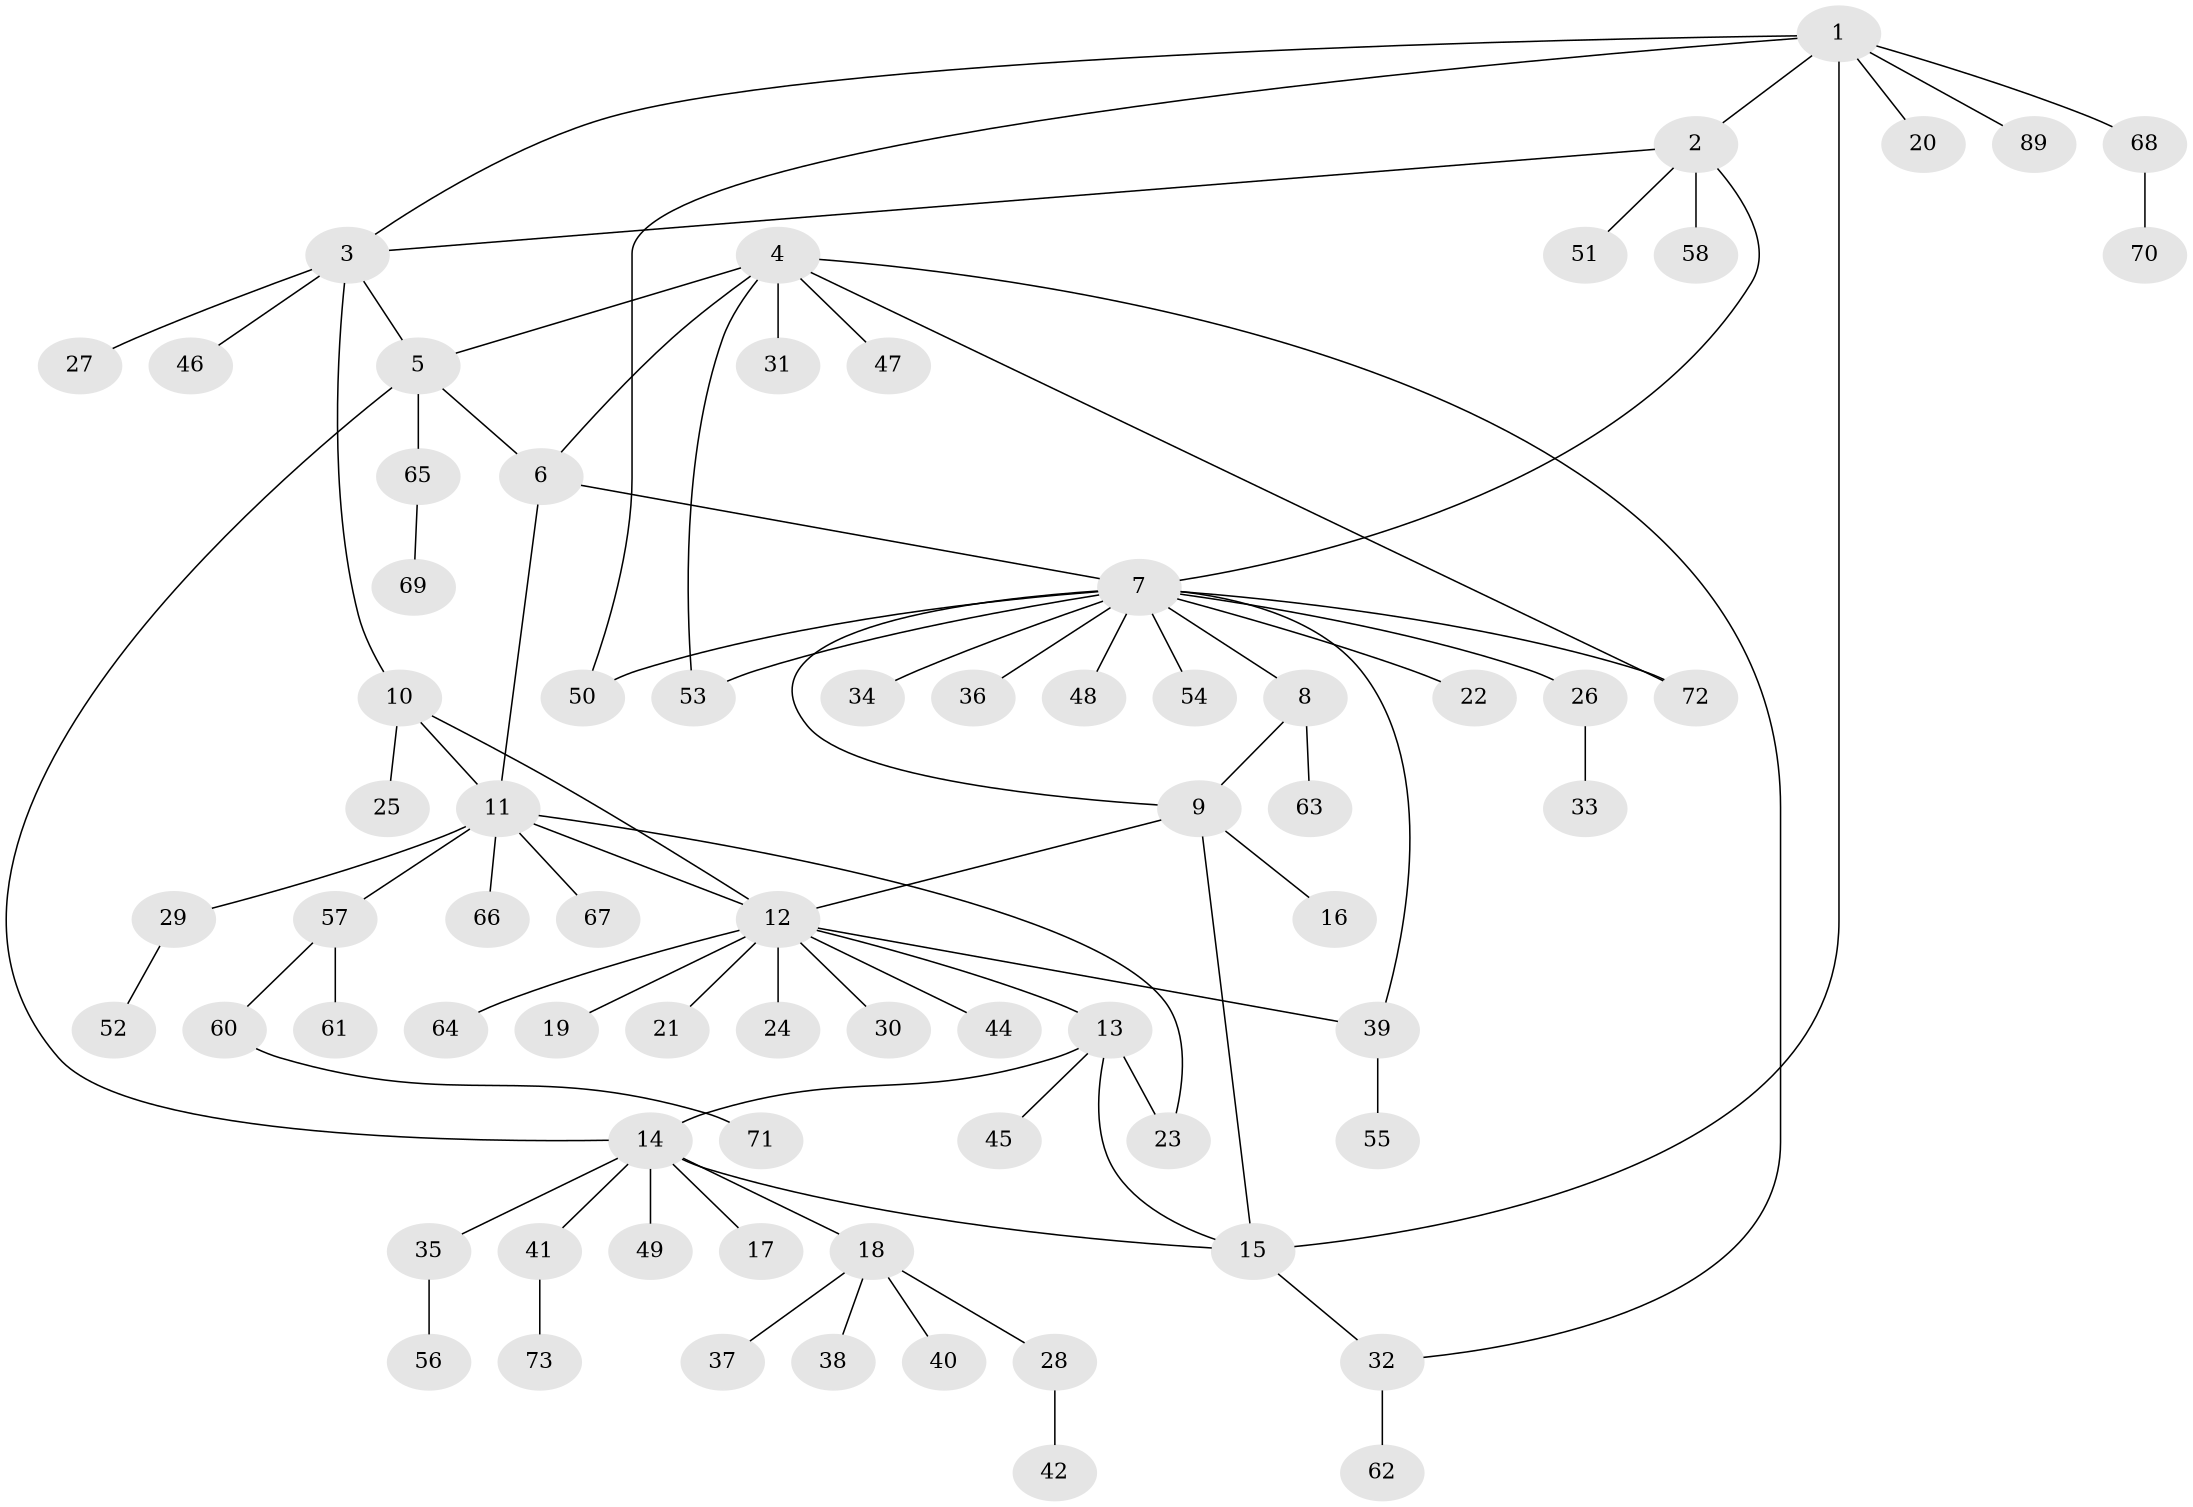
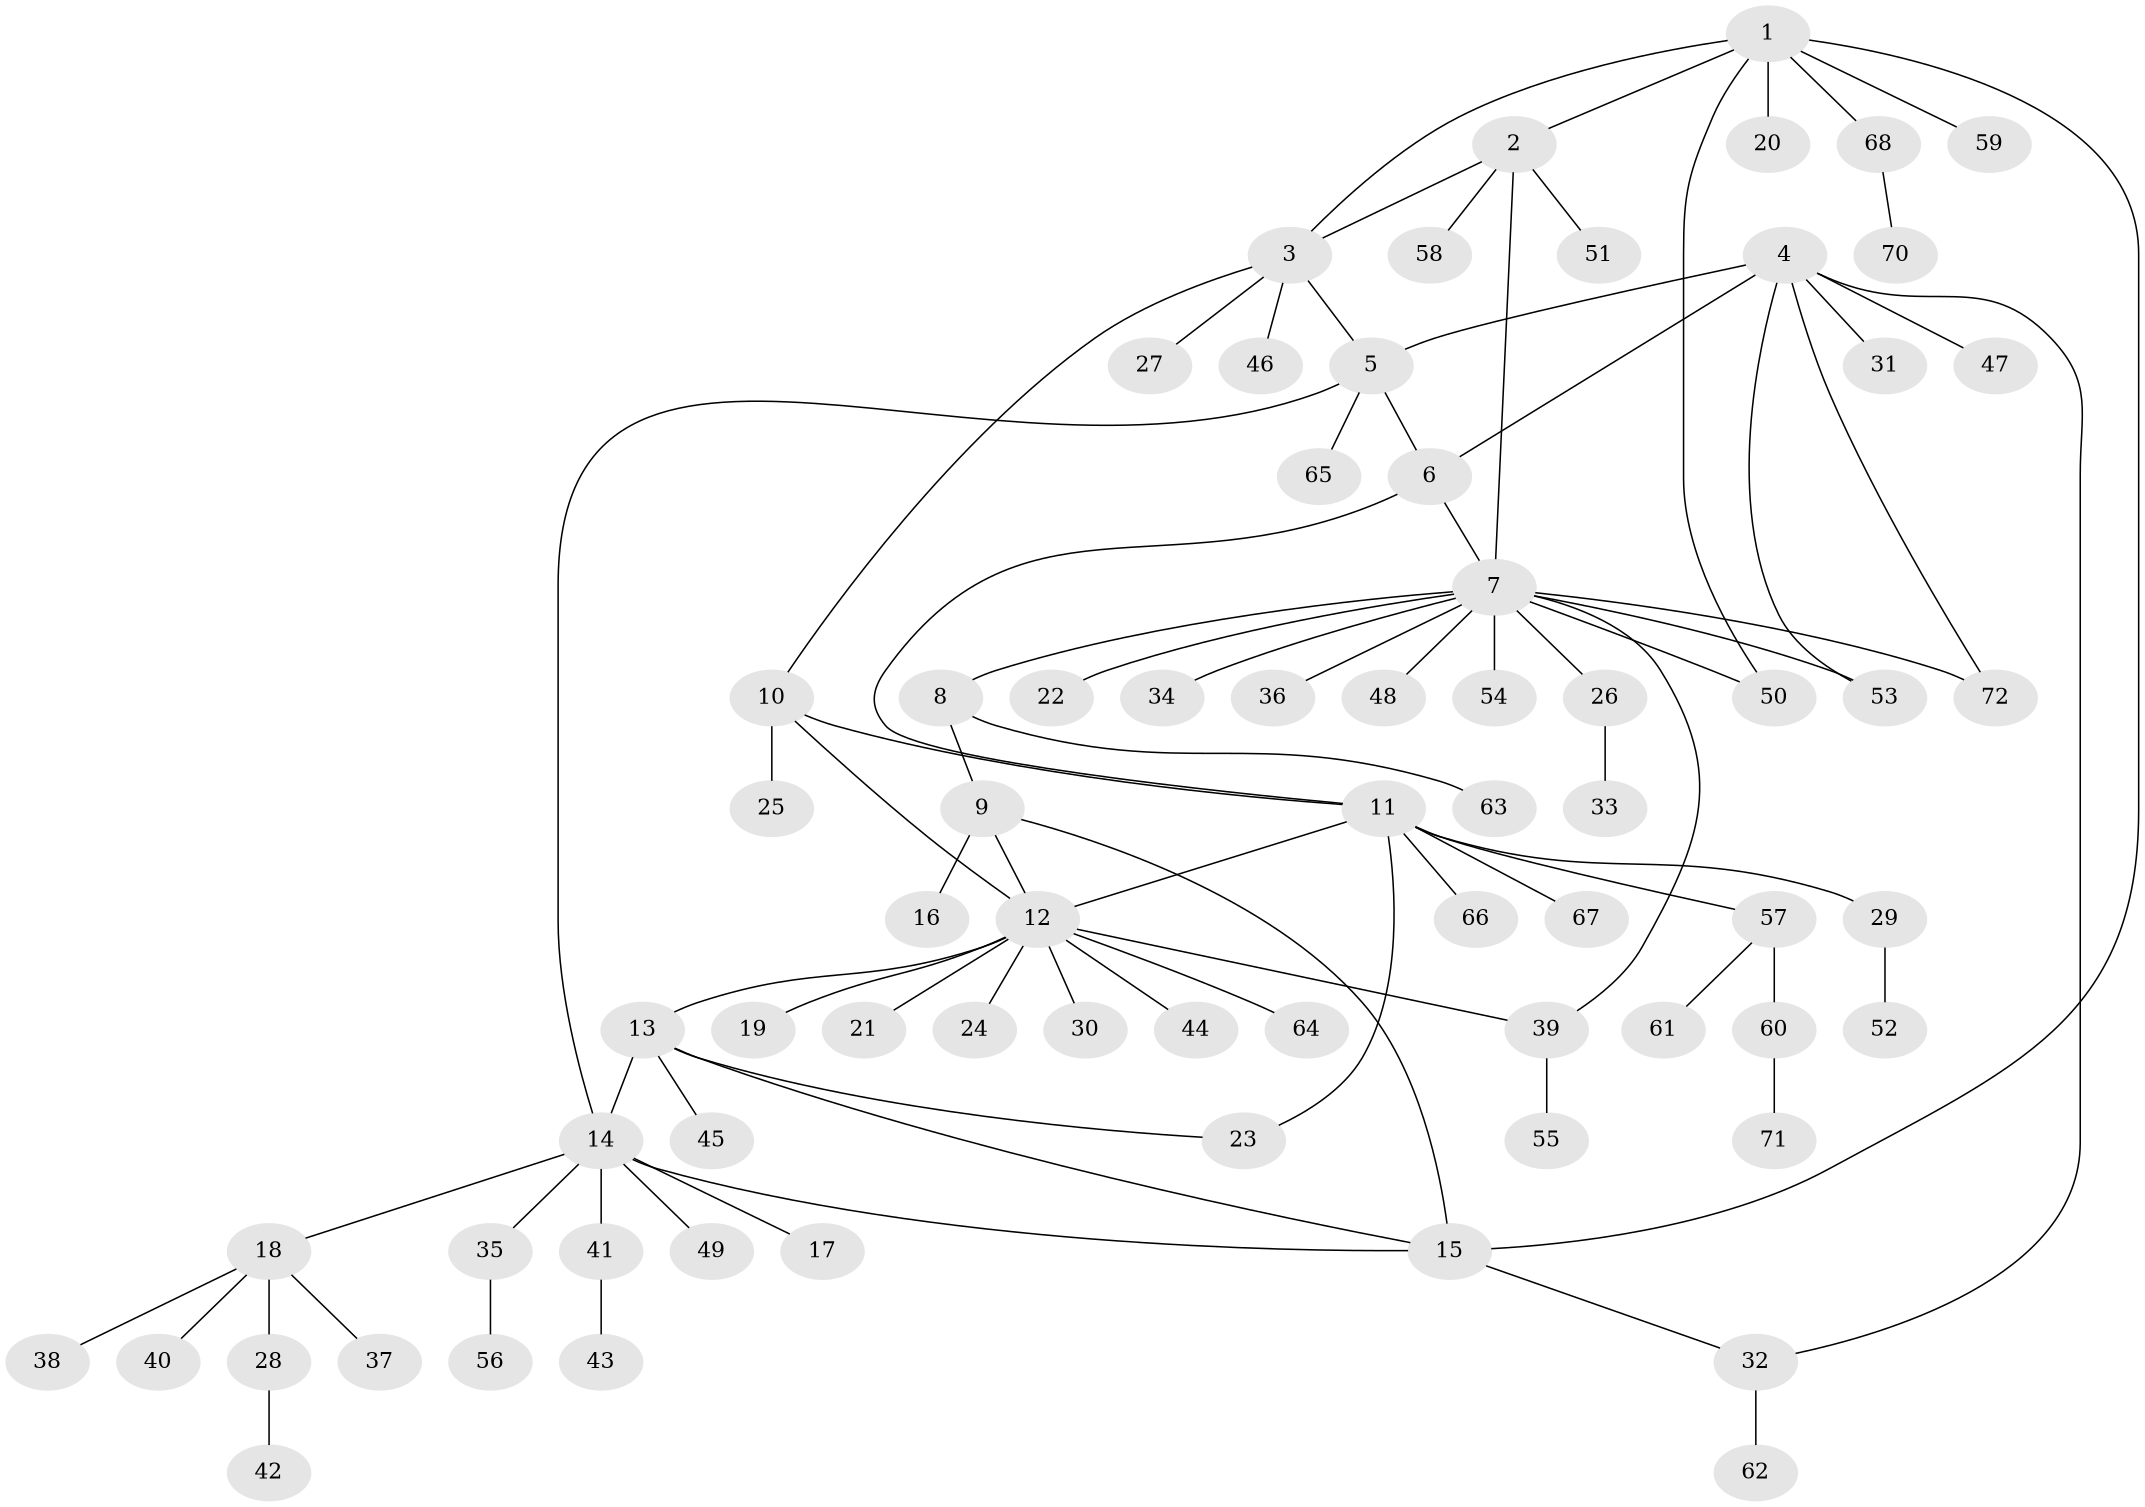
node "89": label "89" -> "59"
node "69": removed
edge "7" -- "9": removed
node "73": label "73" -> "43"
